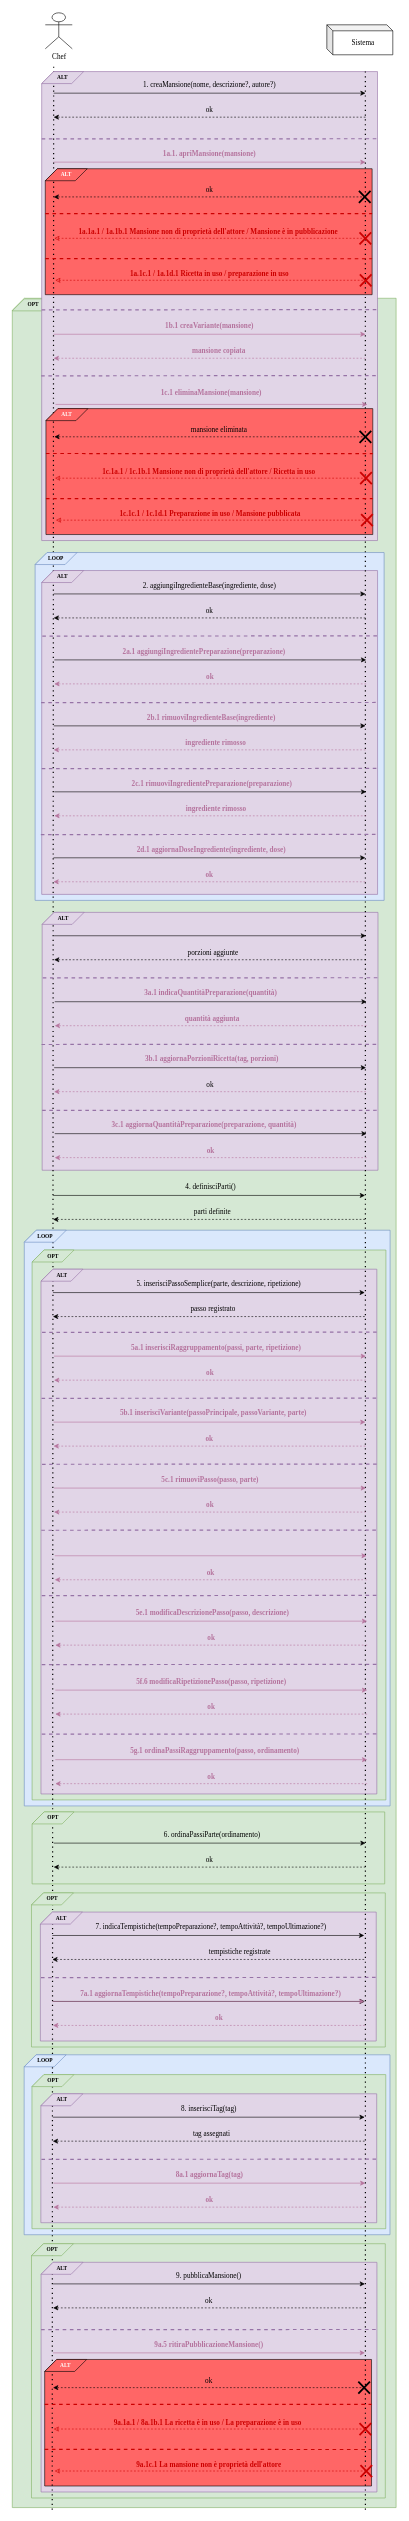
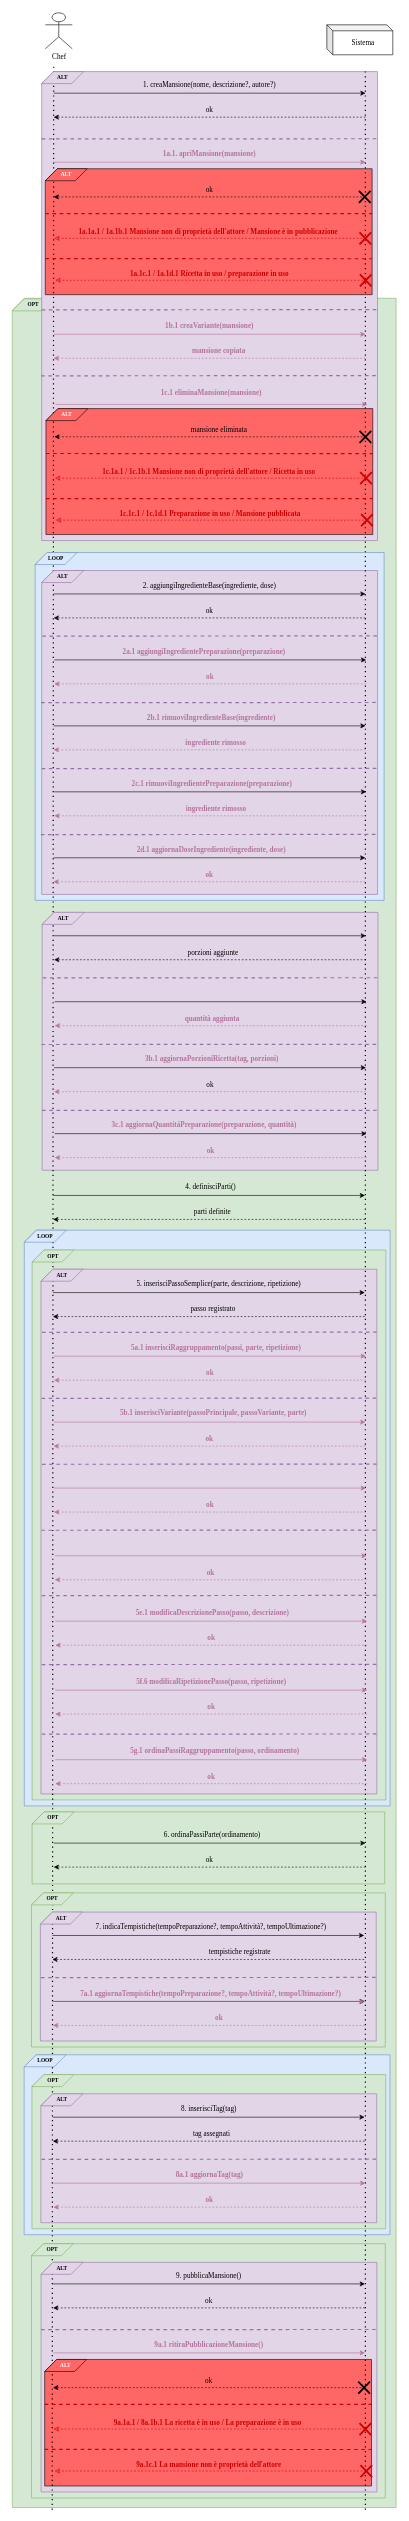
node "3a.1 indicaQuantitàPreparazione(quantità)": removed
node "5c.1 rimuoviPasso(passo, parte)": removed
node "9a.5 ritiraPubblicazioneMansione()": label "9a.5 ritiraPubblicazioneMansione()" -> "9a.1 ritiraPubblicazioneMansione()"
